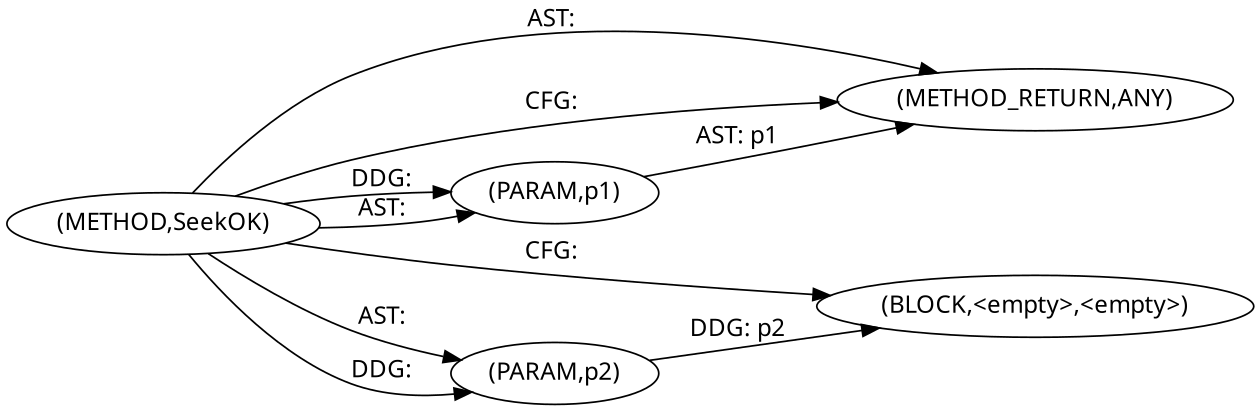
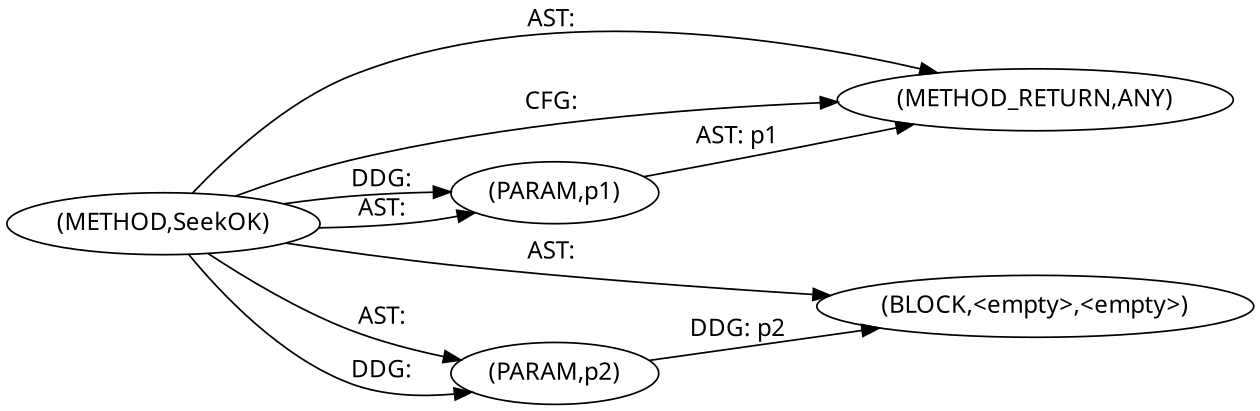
edge "(METHOD,SeekOK)" -> "(BLOCK,<empty>,<empty>)": label "CFG: " -> "AST: "
